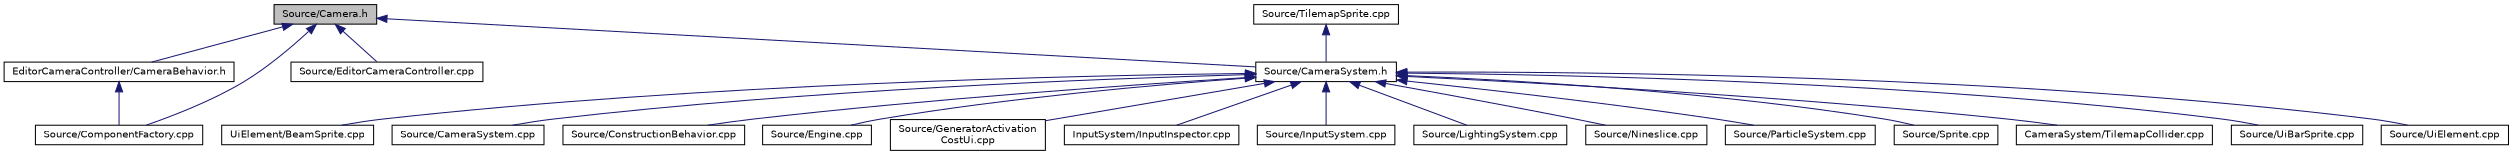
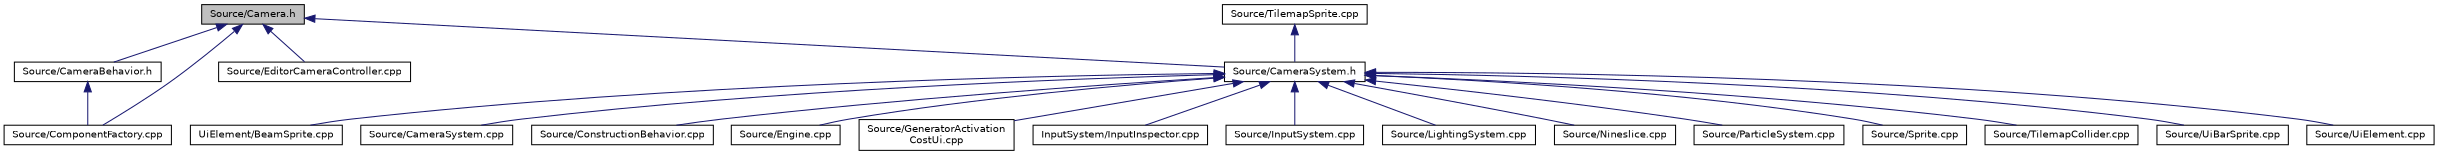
node "EditorCameraController/CameraBehavior.h": label "EditorCameraController/CameraBehavior.h" -> "Source/CameraBehavior.h"
node "CameraSystem/TilemapCollider.cpp": label "CameraSystem/TilemapCollider.cpp" -> "Source/TilemapCollider.cpp"
